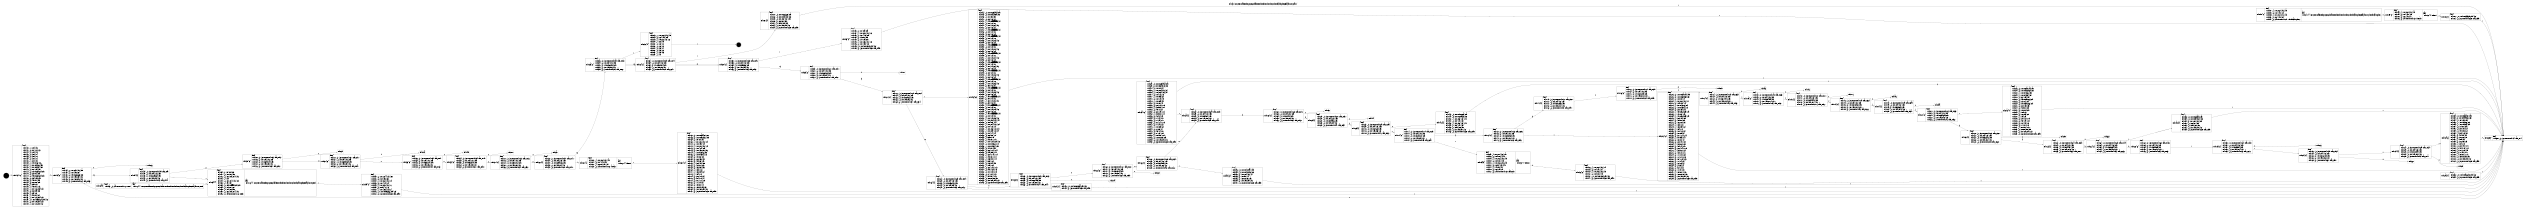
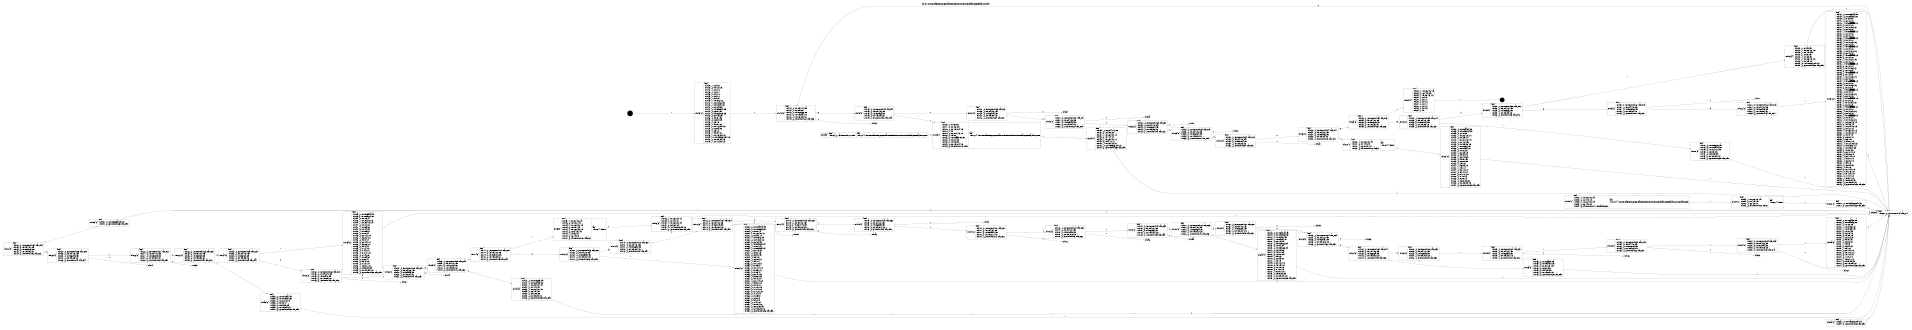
edge "0x4018fa [106]" -> "0x4016a4 [28]": reversed
edge "0x401618 [28]" -> "0x401634 [28]": removed, label "12"
